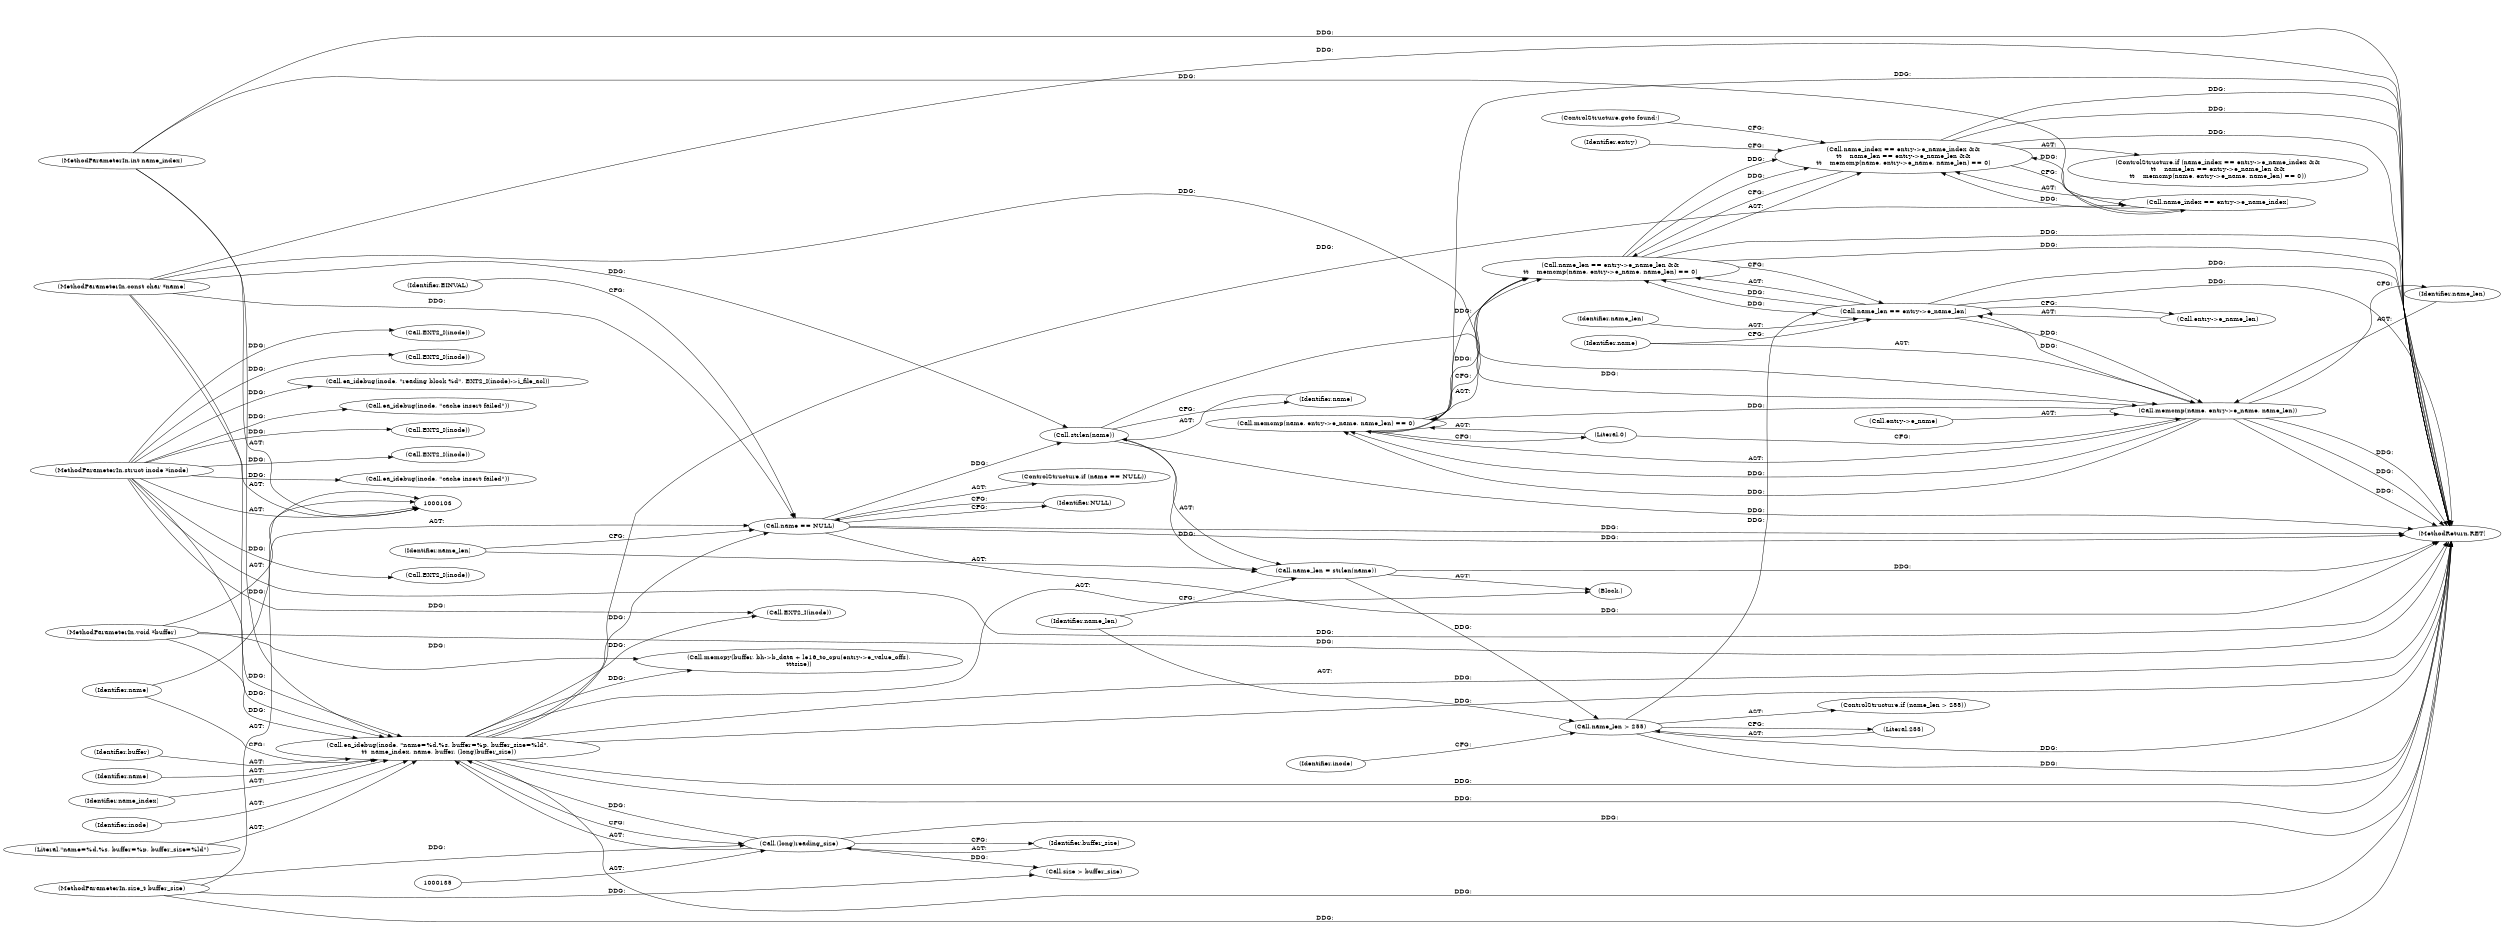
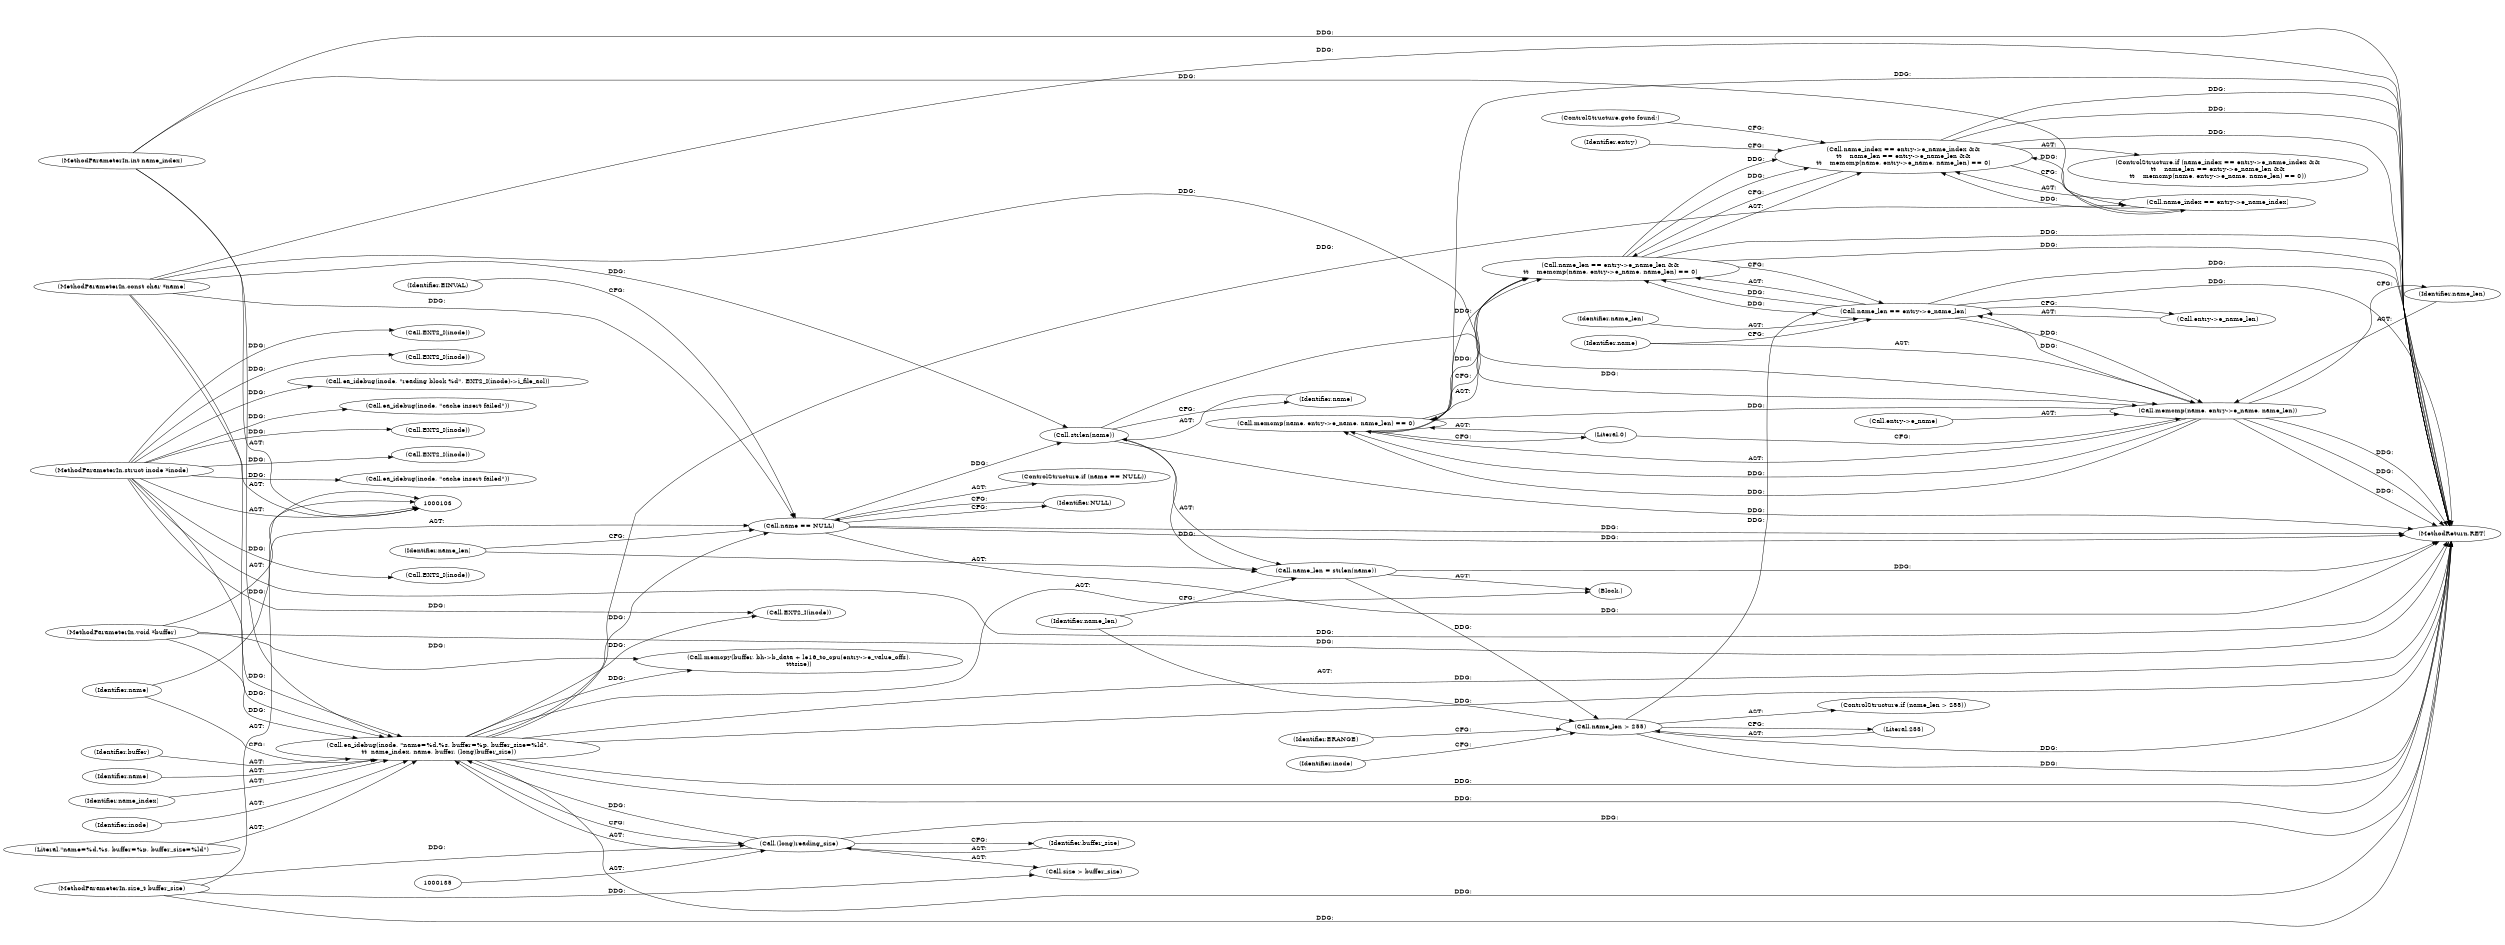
node "(Identifier,ERANGE)": added
edge "(Call,(long)reading_size)" -> "(Call,size > buffer_size)": label "DDG: " -> "AST: "
